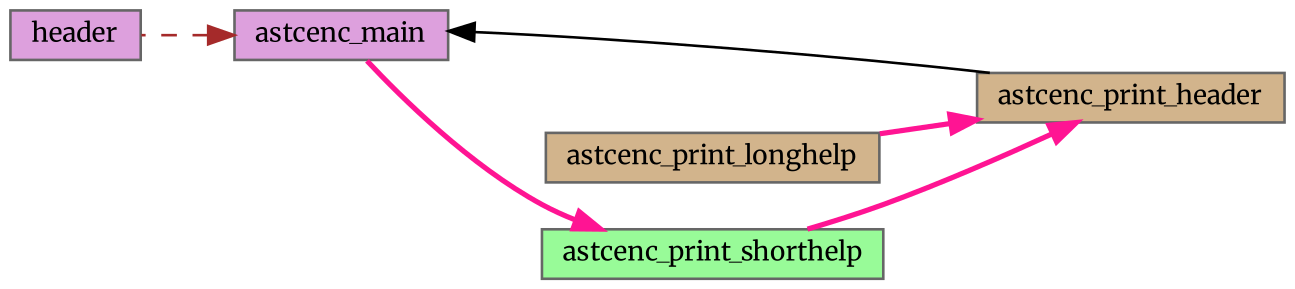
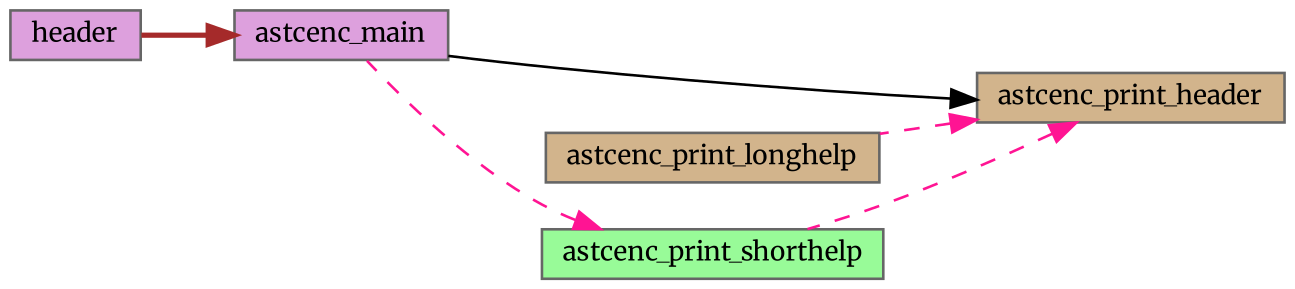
edge "header" -> "astcenc_main": style dashed -> bold
edge "astcenc_print_header" -> "astcenc_main": reversed
edge "astcenc_print_longhelp" -> "astcenc_print_header": style bold -> dashed
edge "astcenc_main" -> "astcenc_print_shorthelp": style bold -> dashed
edge "astcenc_print_shorthelp" -> "astcenc_print_header": style bold -> dashed
